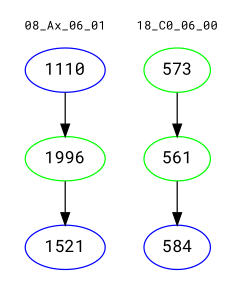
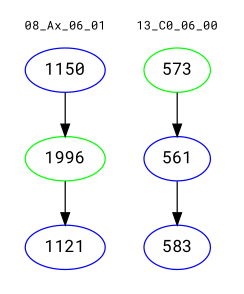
cluster "18_C0_06_00": label "18_C0_06_00" -> "13_C0_06_00"
node "1110": label "1110" -> "1150"
node "561": color green -> blue
node "1521": label "1521" -> "1121"
node "584": label "584" -> "583"
